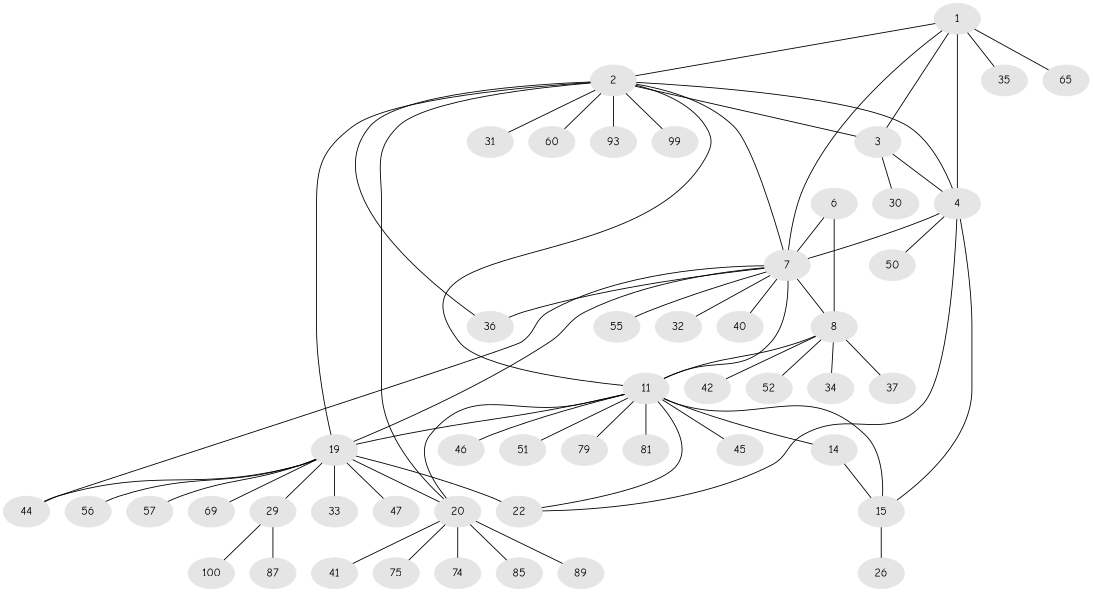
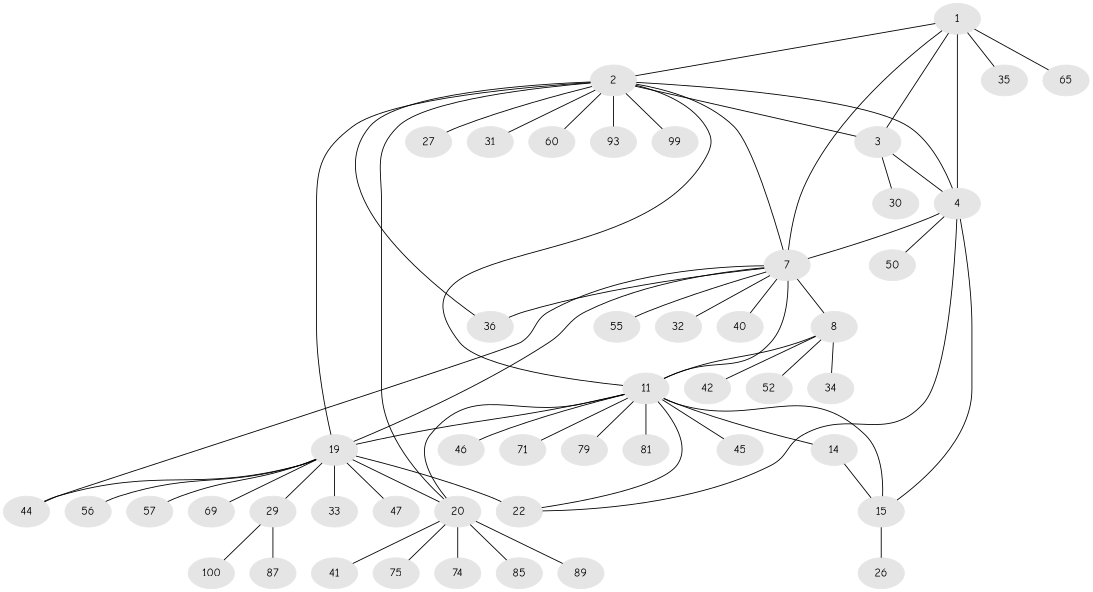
node "27": added
node "6": removed
node "37": removed
node "51": label "51" -> "71"
